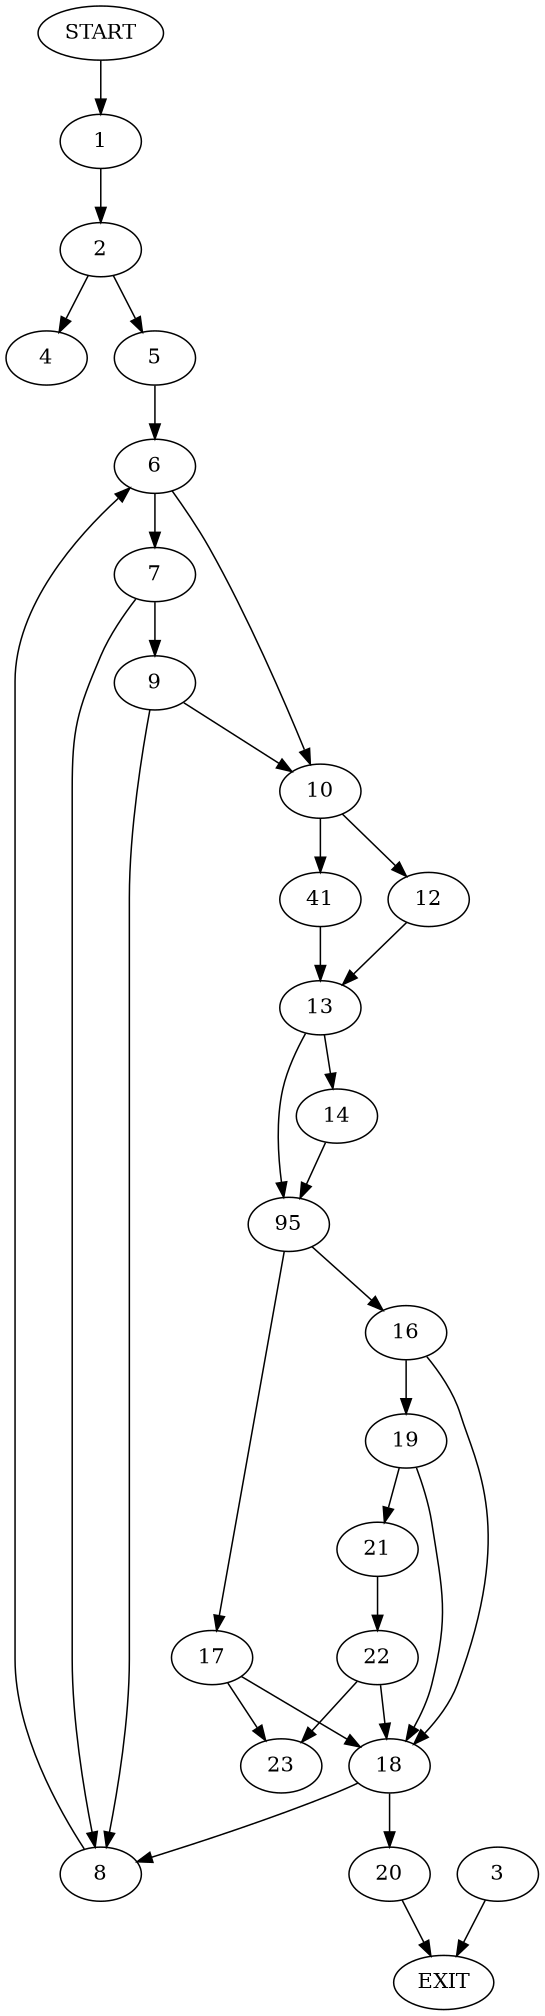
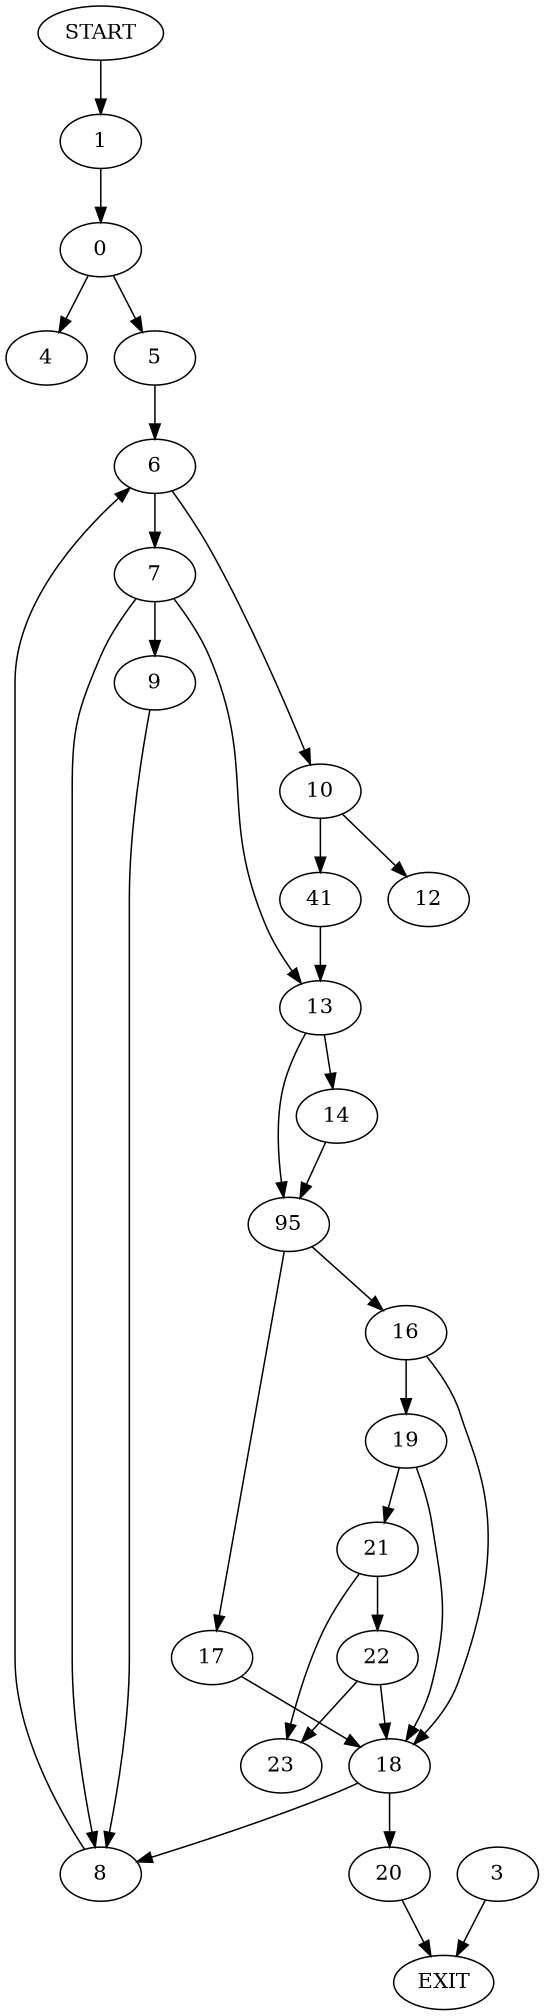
node "2": label "2" -> "0"
edge "9" -> "10": removed
edge "12" -> "13": now "7" -> "13"
edge "17" -> "23": now "21" -> "23"
